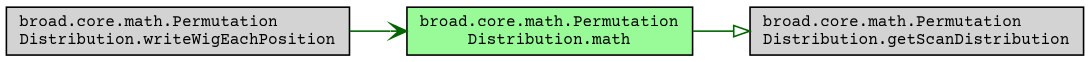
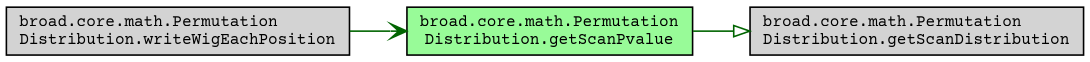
node "broad.core.math.Permutation Distribution.math": label "broad.core.math.Permutation Distribution.math" -> "broad.core.math.Permutation Distribution.getScanPvalue"
